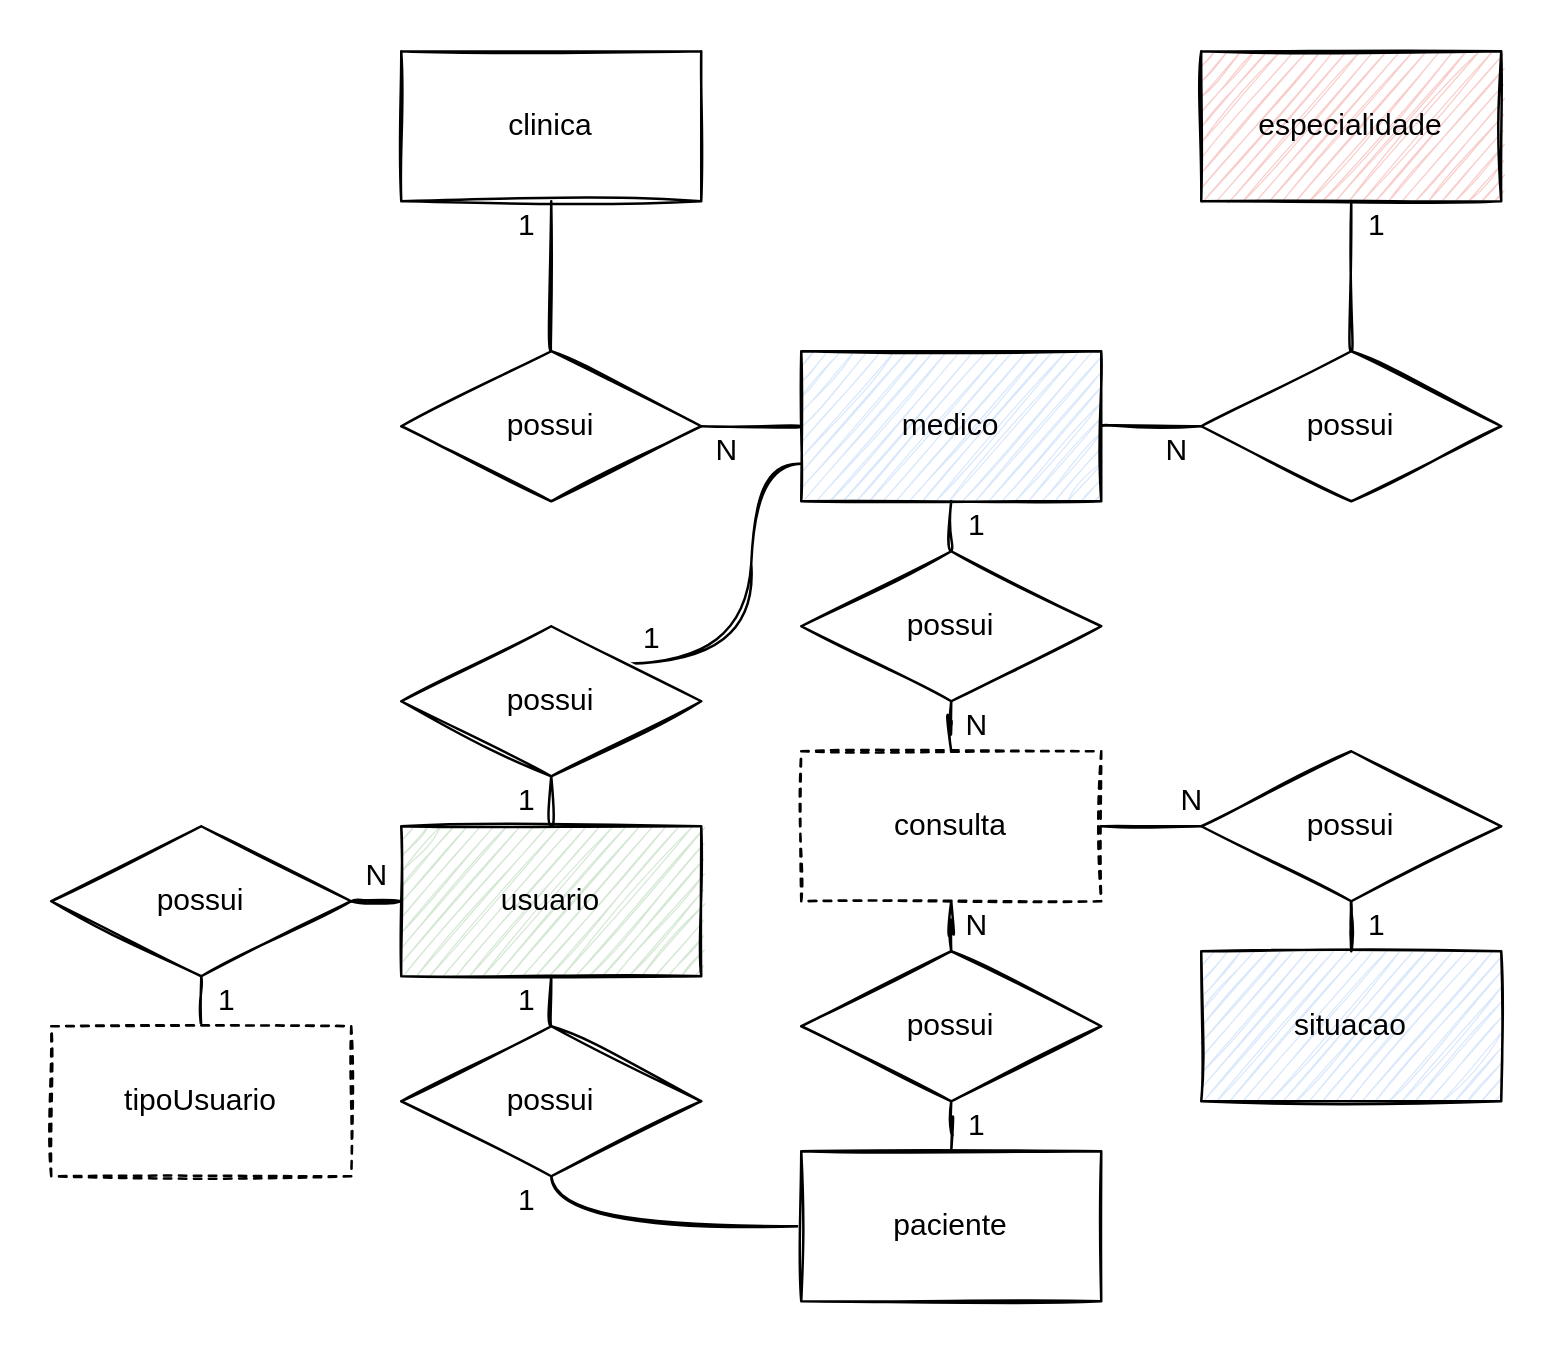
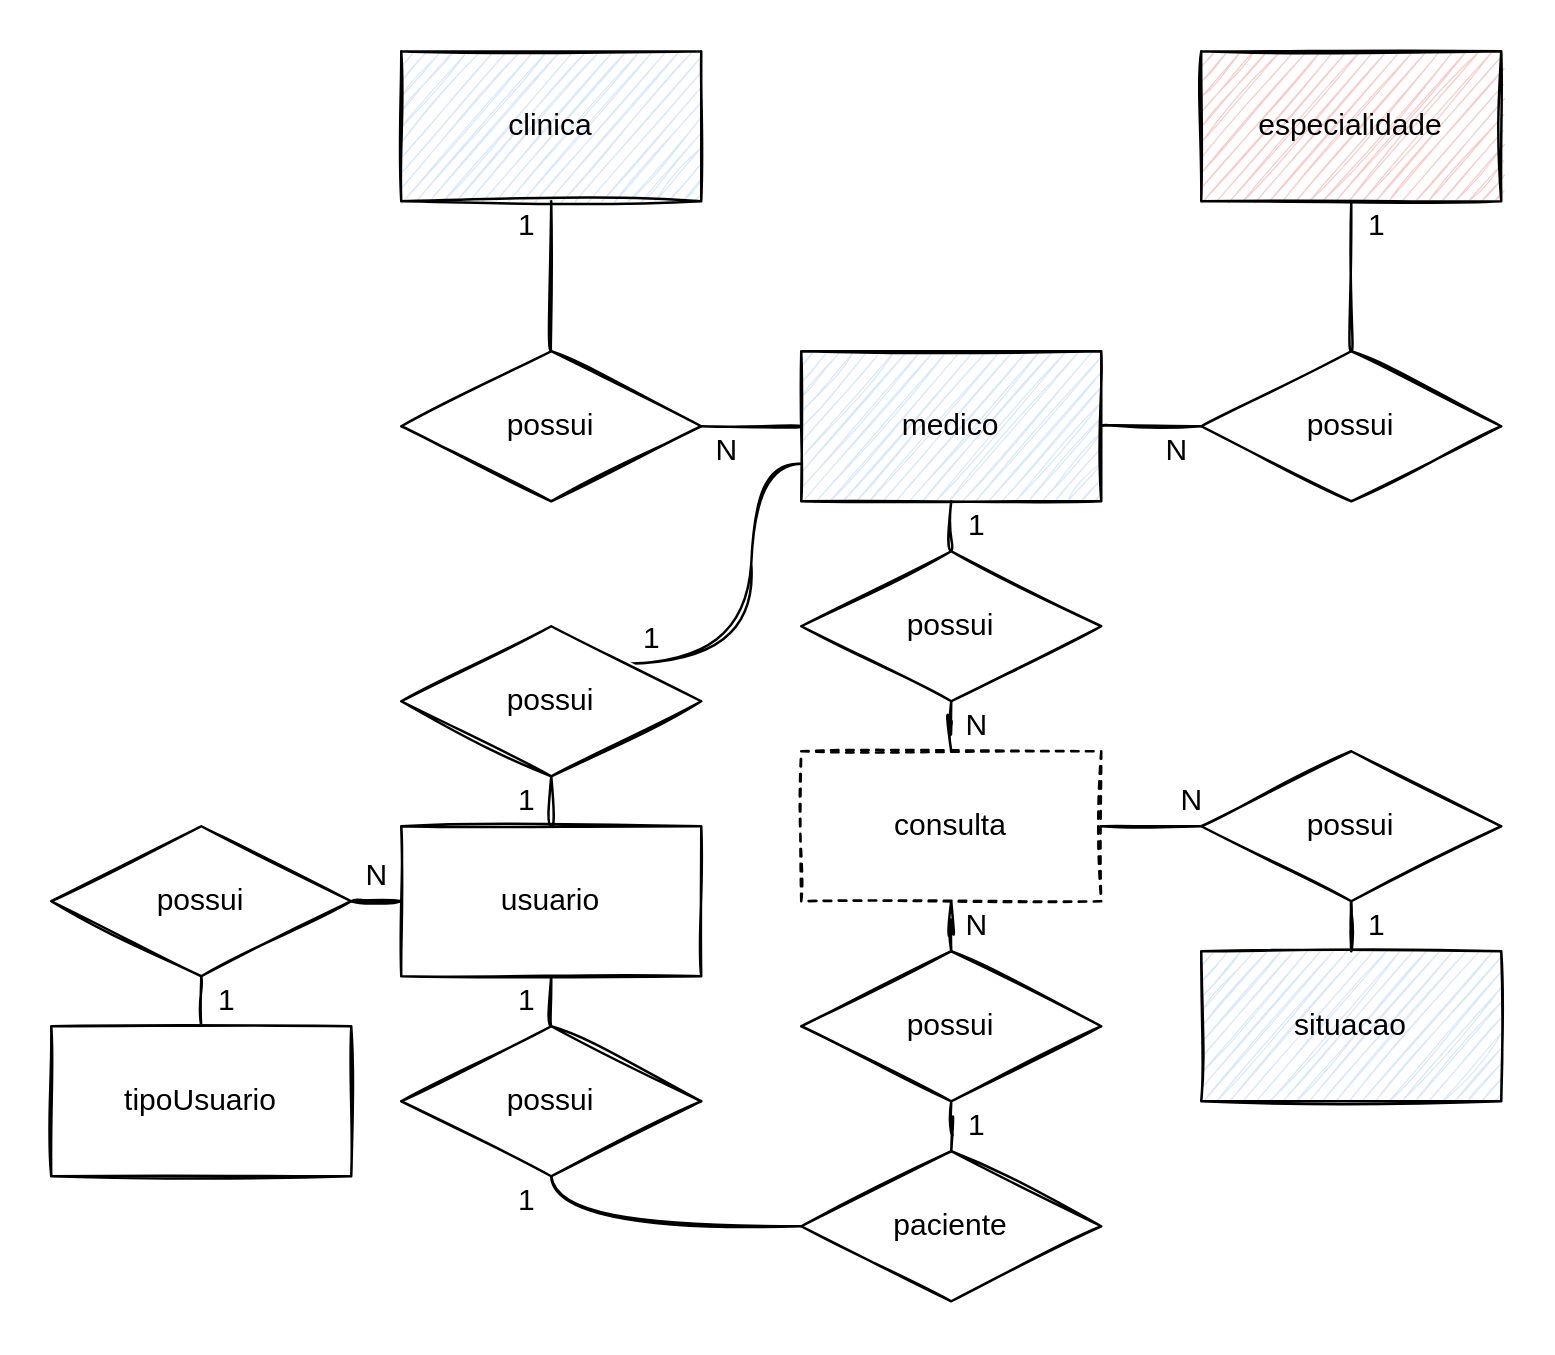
node "clinica": fillcolor #ffffff -> #dae8fc
node "usuario": fillcolor #d5e8d4 -> #ffffff
node "tipoUsuario": style dashed -> solid
node "paciente": shape rectangle -> diamond
